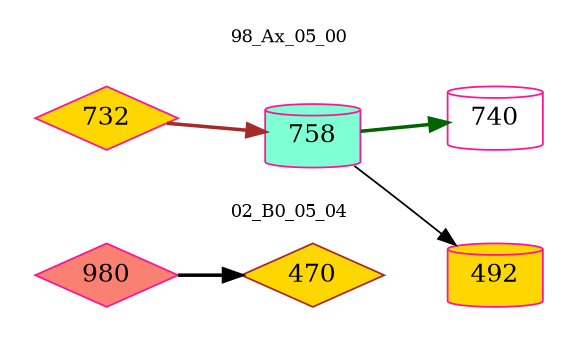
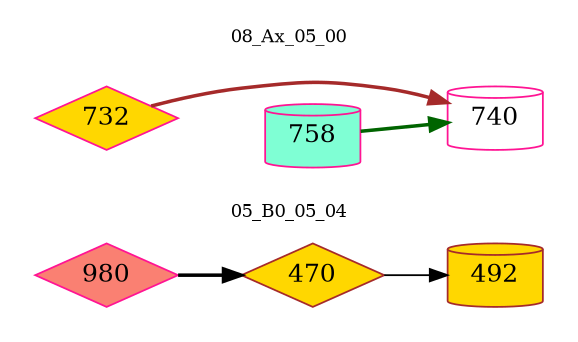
cluster "98_Ax_05_00": label "98_Ax_05_00" -> "08_Ax_05_00"
edge "732" -> "758": now "732" -> "740"
edge "758" -> "492": now "470" -> "492"
cluster "02_B0_05_04": label "02_B0_05_04" -> "05_B0_05_04"
node "492": color deeppink -> brown
